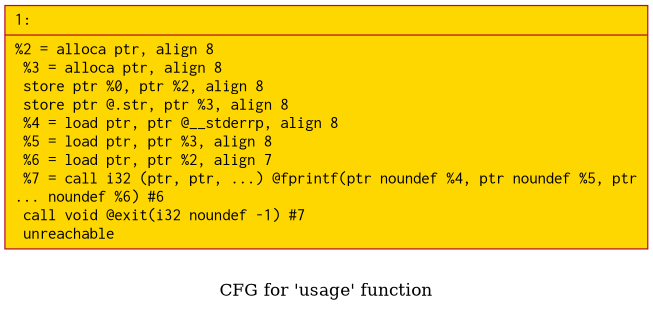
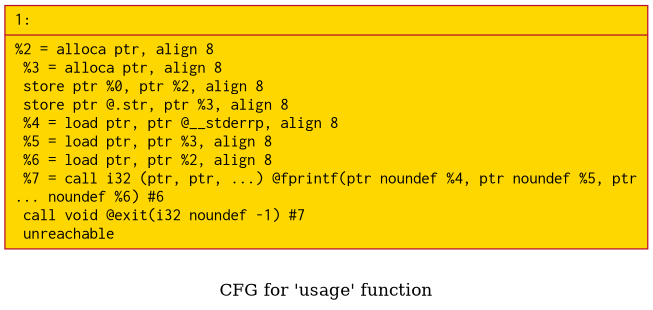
node "1:": text "%6 = load ptr, ptr %2, align 7" -> "%6 = load ptr, ptr %2, align 8"
